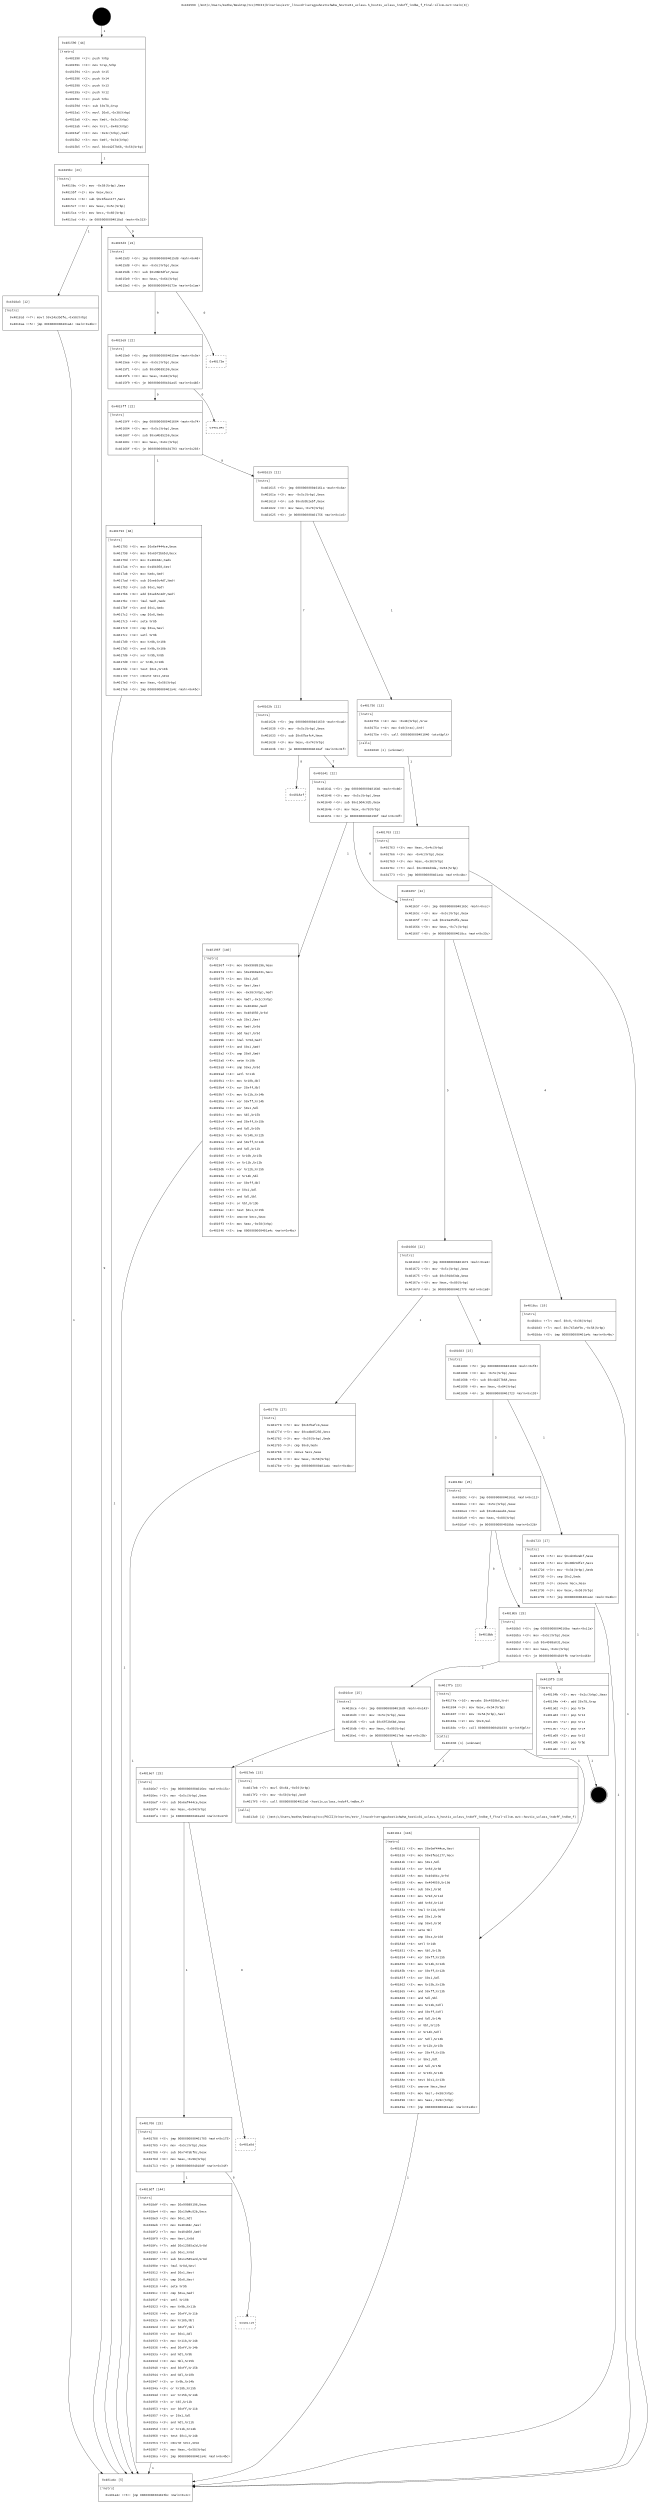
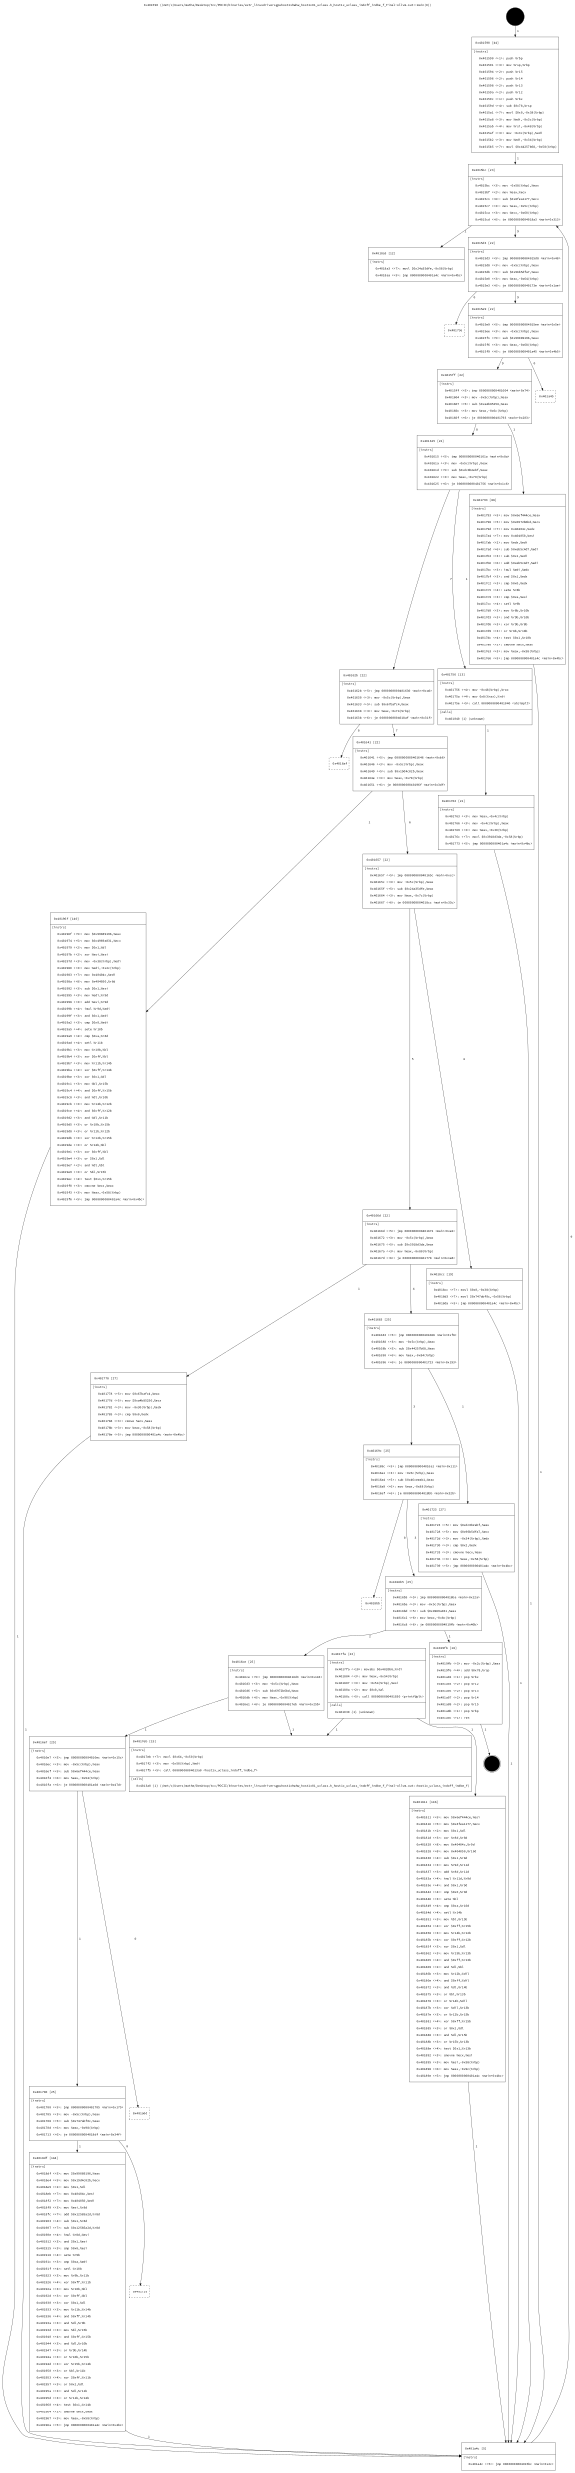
edge "0x4018a3 [12]" -> "0x401a4c [5]": removed, label "1"
